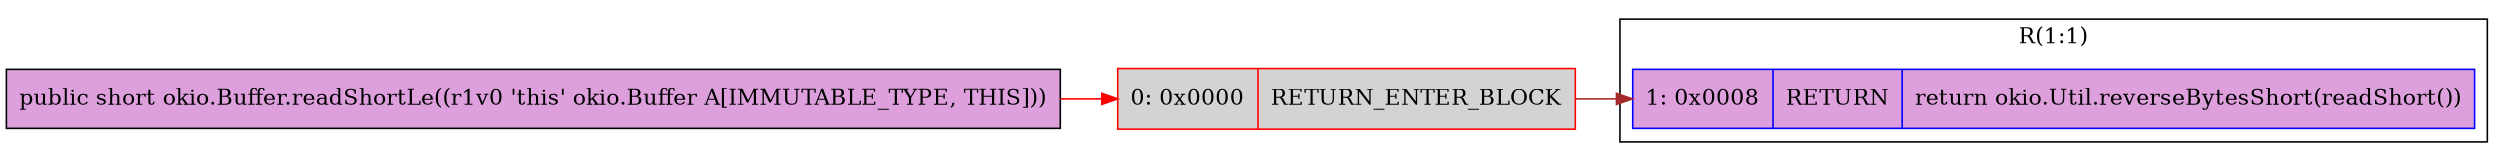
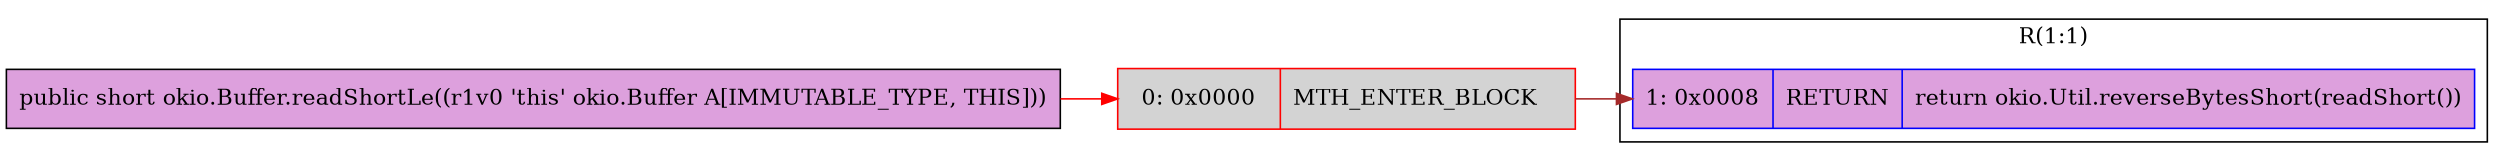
node "0: 0x0000": text "RETURN_ENTER_BLOCK" -> "MTH_ENTER_BLOCK"
